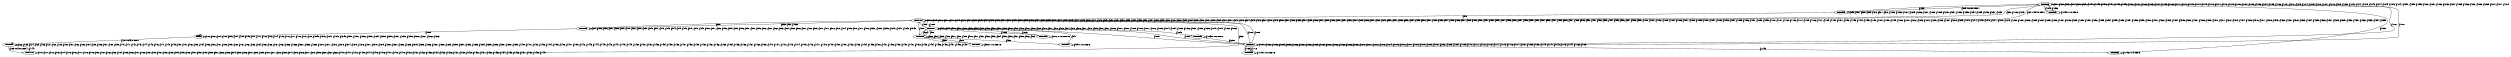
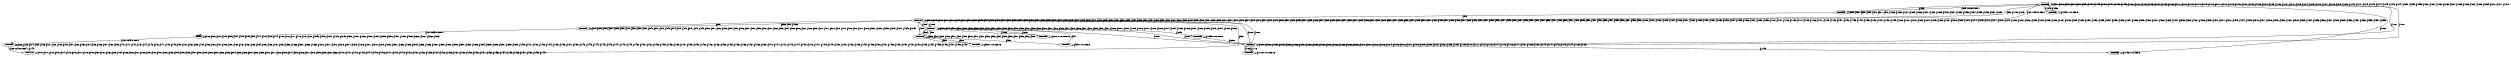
edge "00000055" -> "ffffffaa": label "@1005" -> "@701 + 643*n, n=0..1"
